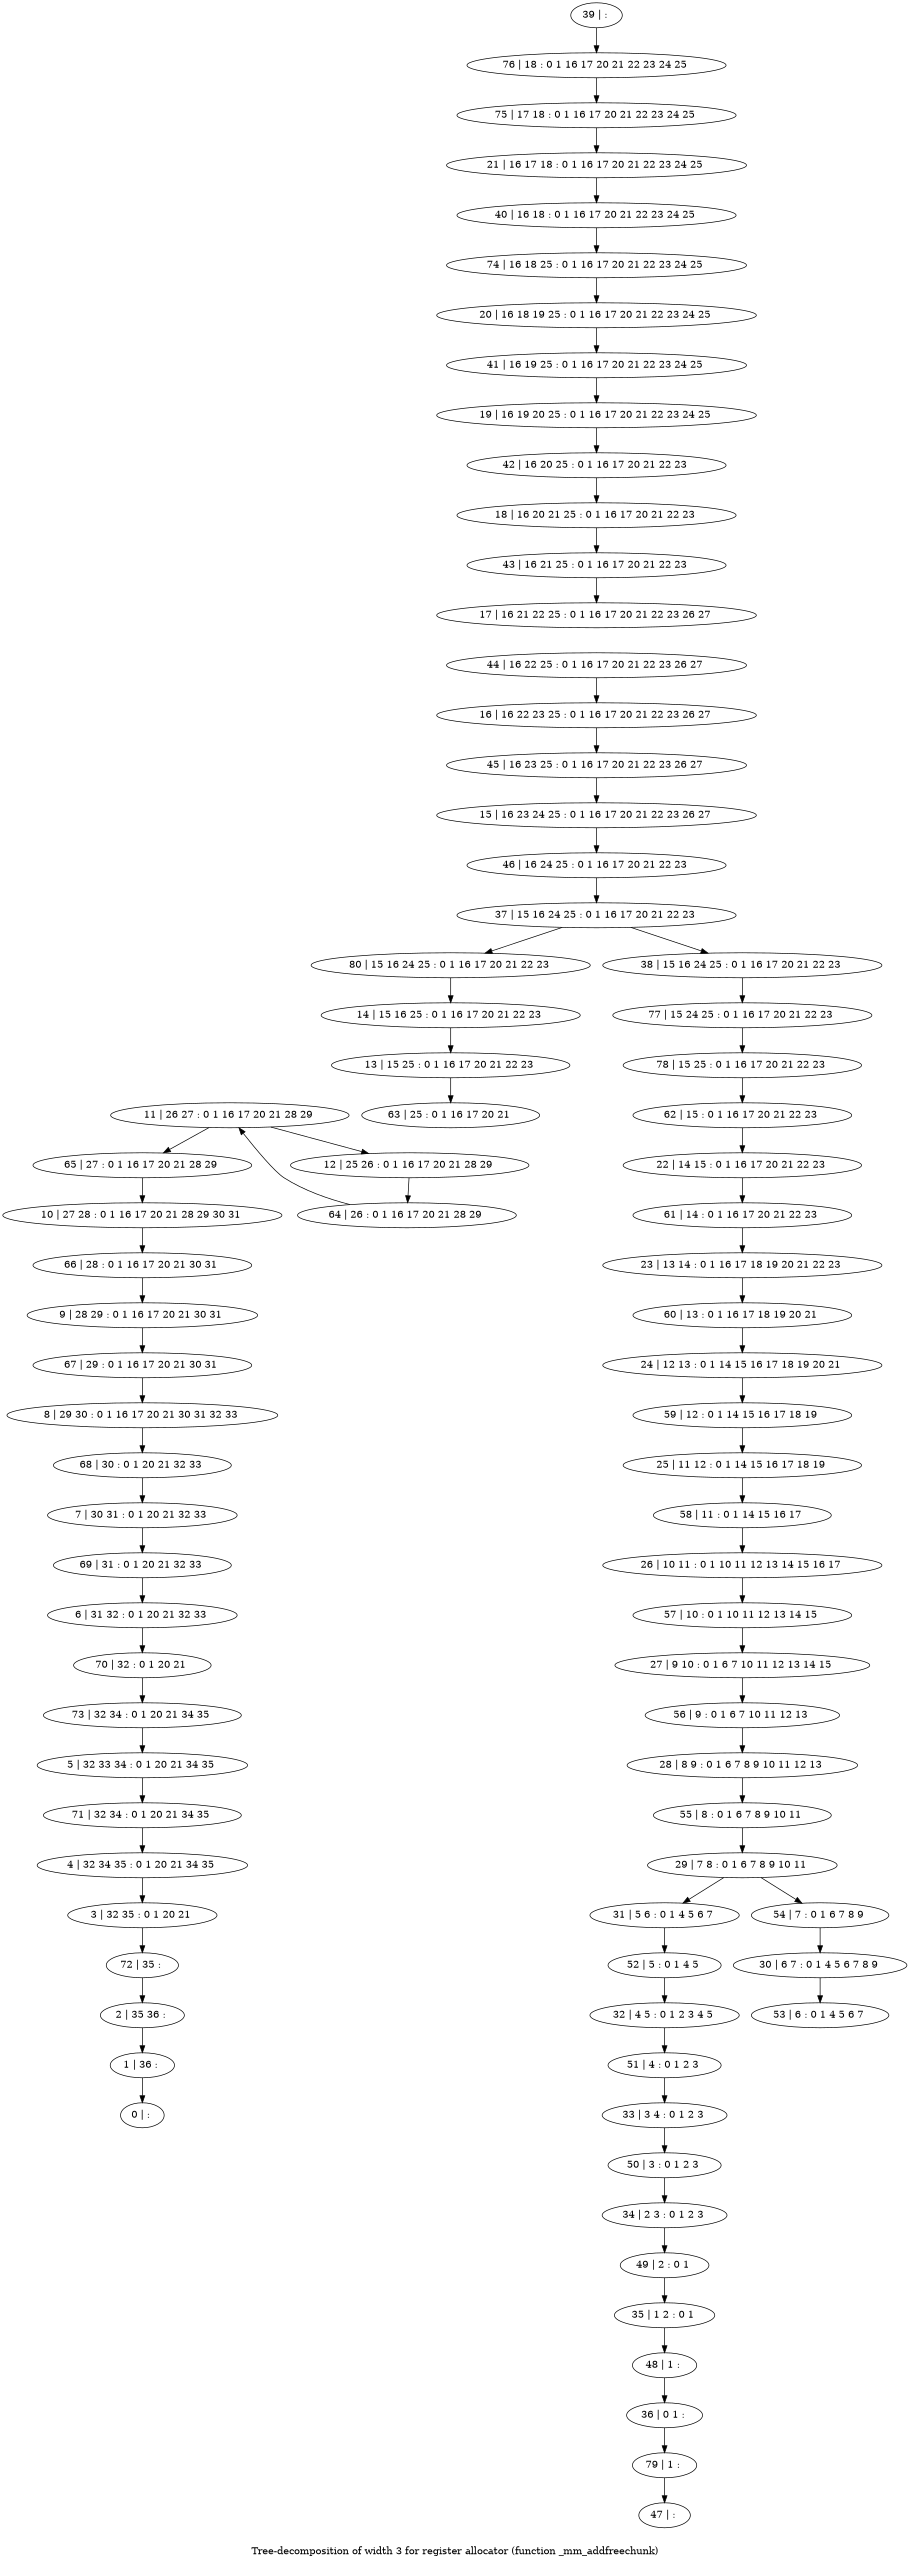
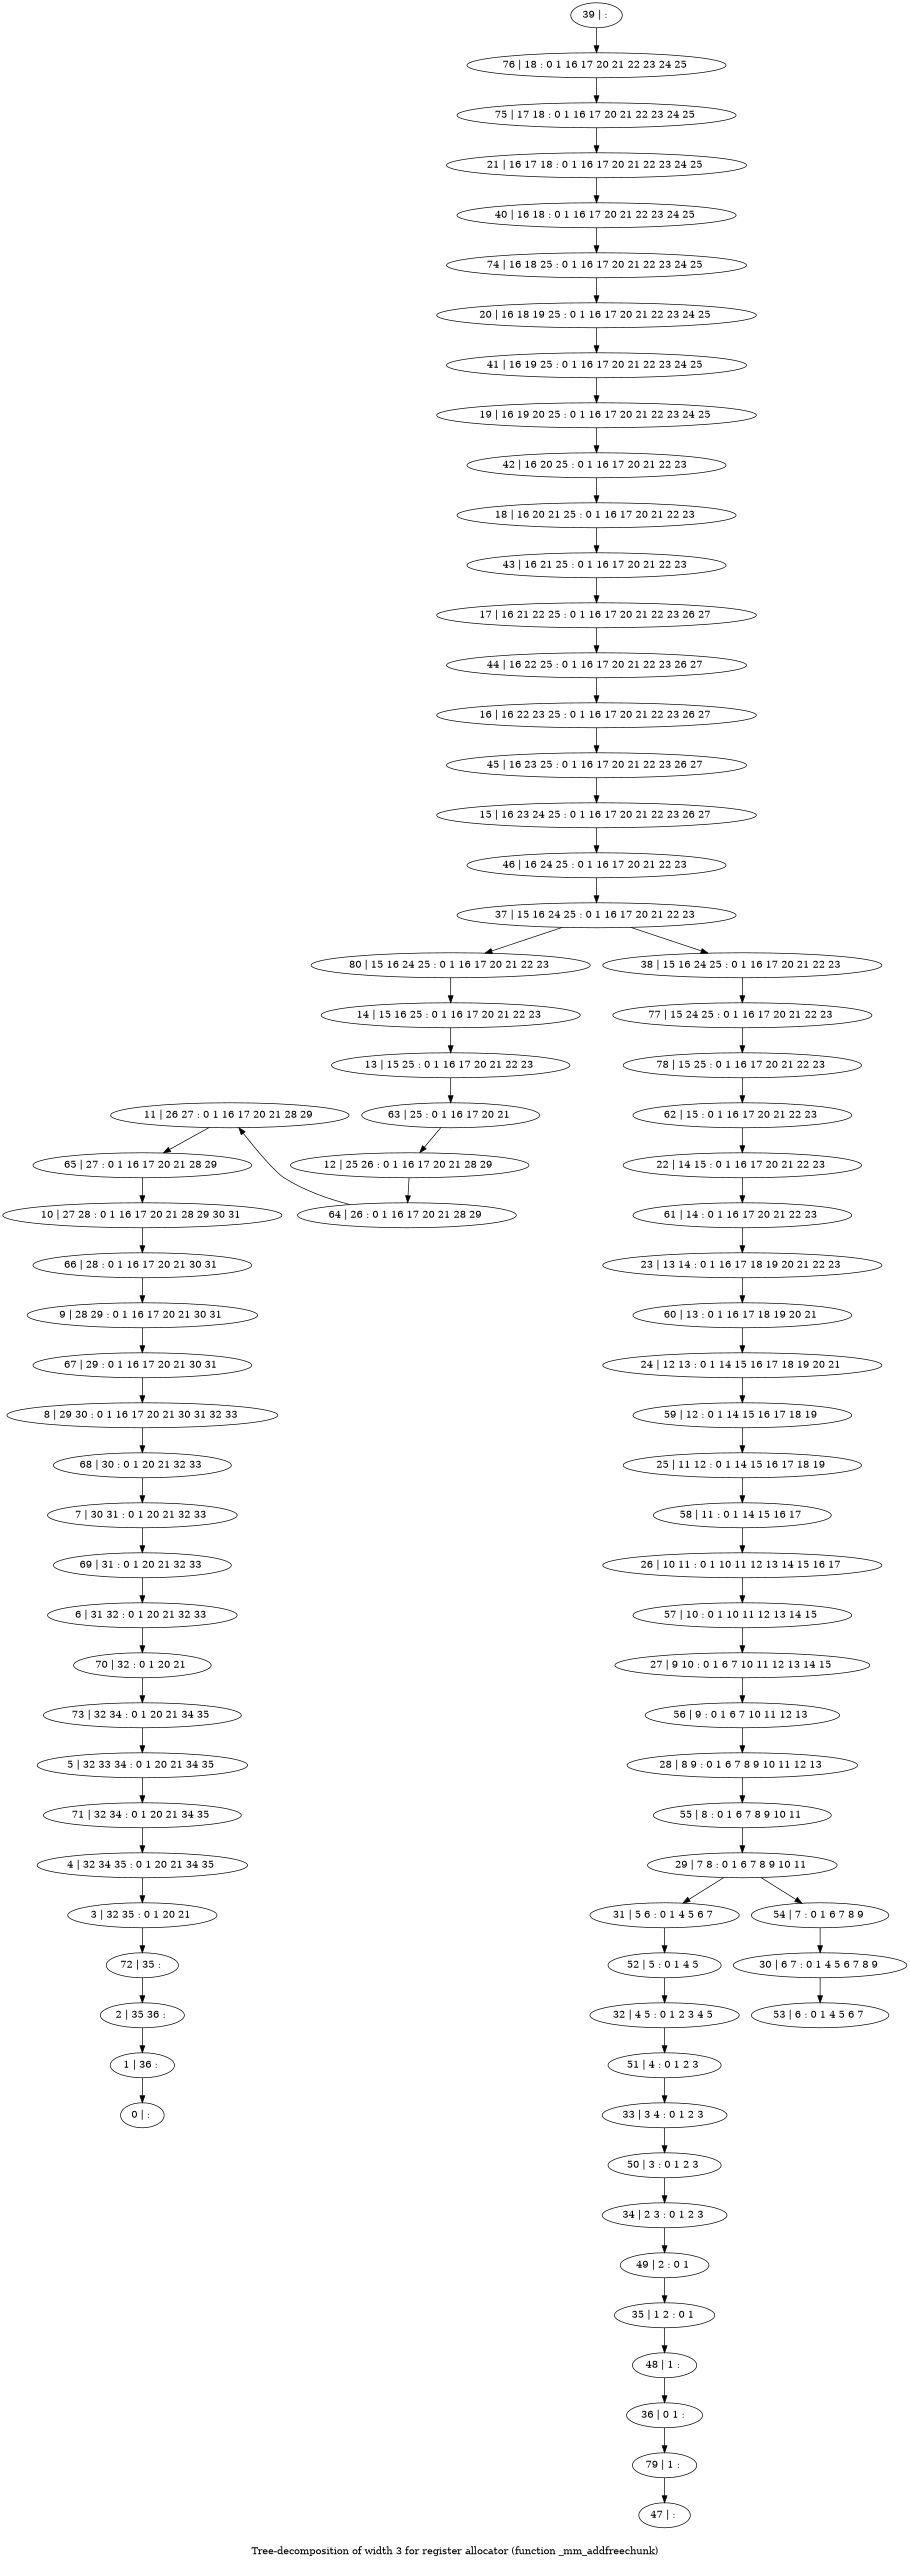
edge "17 | 16 21 22 25 : 0 1 16 17 20 21 22 23 26 27" -> "44 | 16 22 25 : 0 1 16 17 20 21 22 23 26 27": added
edge "11 | 26 27 : 0 1 16 17 20 21 28 29" -> "12 | 25 26 : 0 1 16 17 20 21 28 29": now "63 | 25 : 0 1 16 17 20 21" -> "12 | 25 26 : 0 1 16 17 20 21 28 29"
